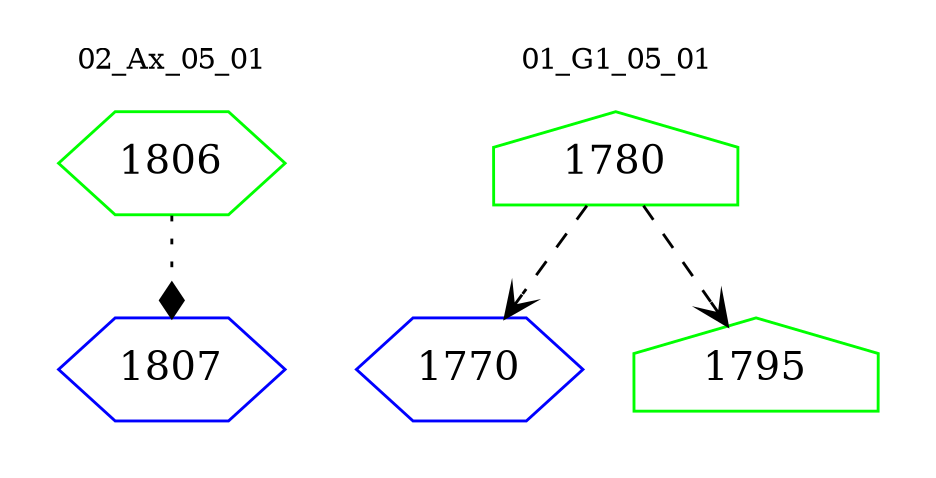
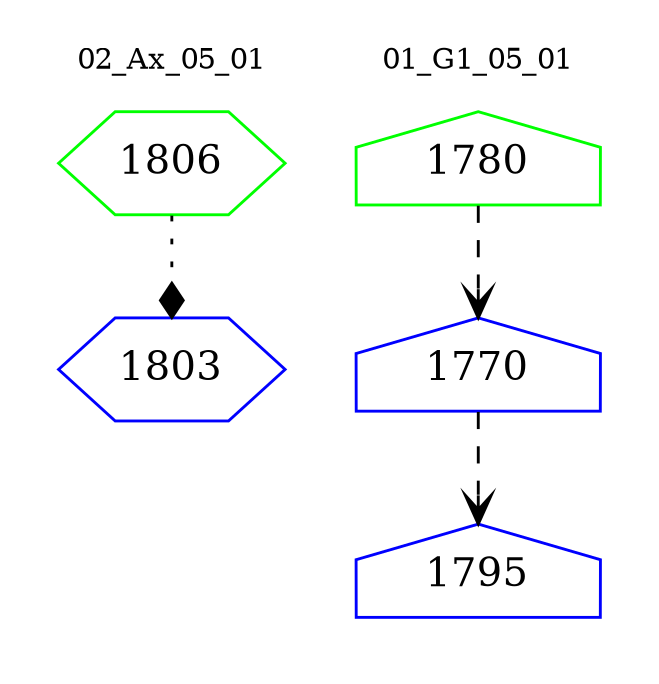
edge "1780" -> "1795": now "1770" -> "1795"
node "1807": label "1807" -> "1803"
node "1770": shape hexagon -> house
node "1795": color green -> blue
